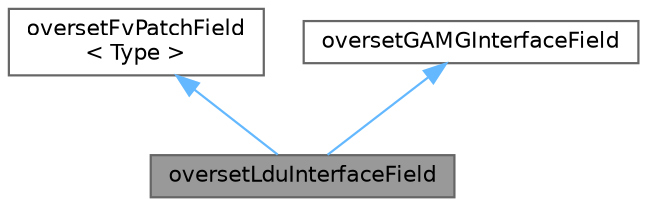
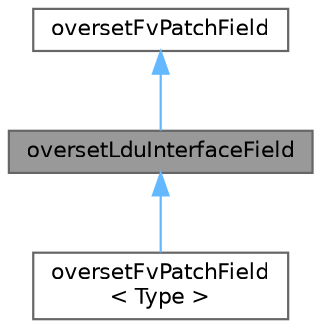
node "oversetGAMGInterfaceField": label "oversetGAMGInterfaceField" -> "oversetFvPatchField"
edge "oversetLduInterfaceField" -> "oversetFvPatchField < Type >": reversed
